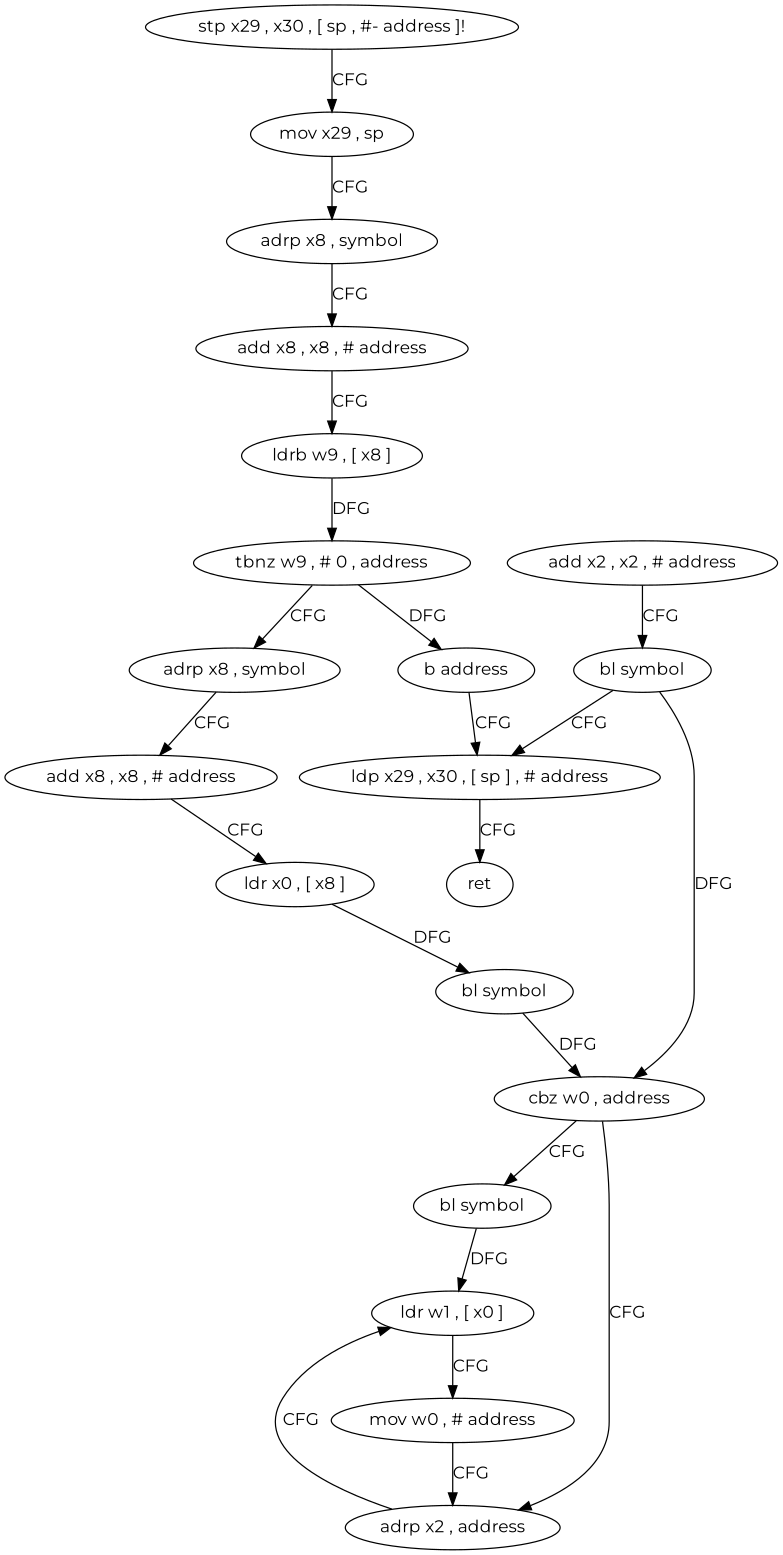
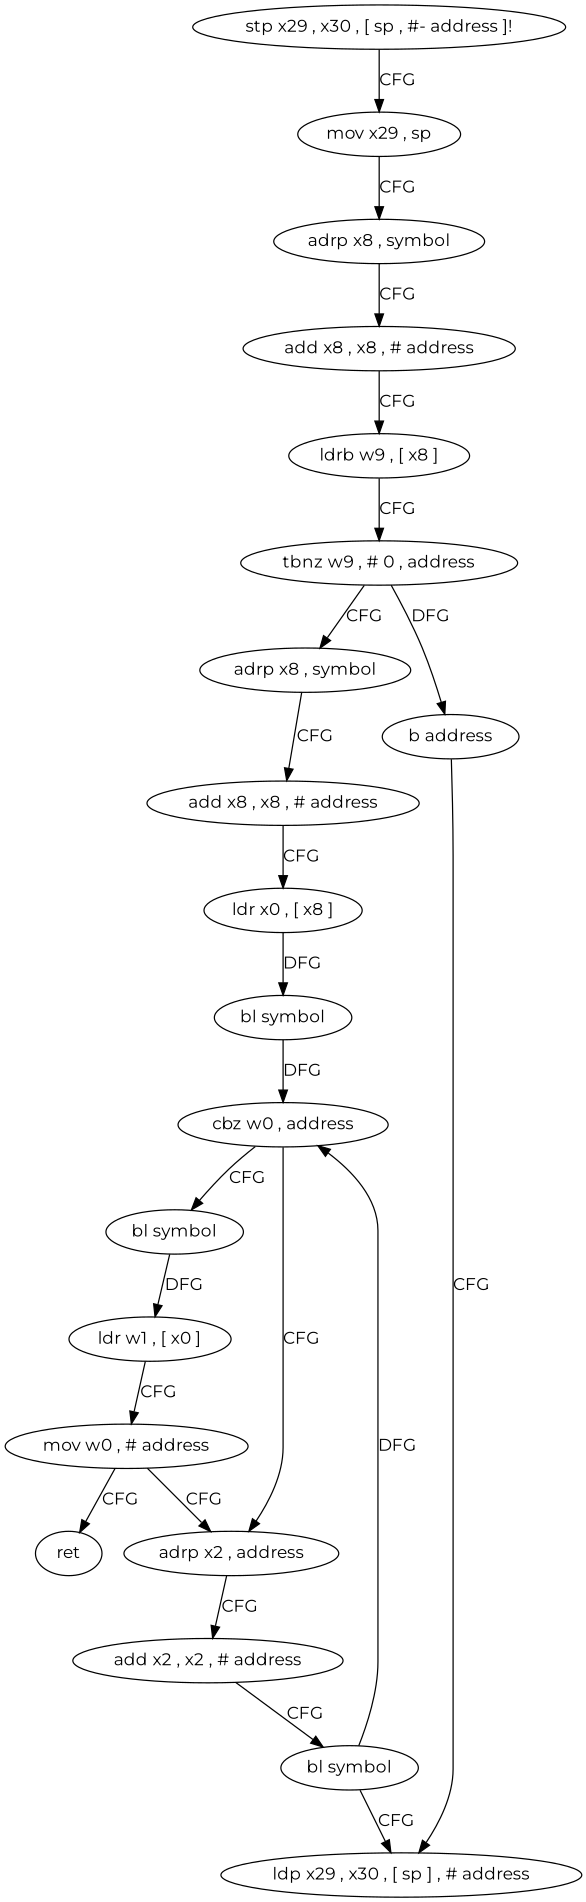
edge "ldrb w9 , [ x8 ]" -> "tbnz w9 , # 0 , address": label "DFG" -> "CFG"
edge "ldp x29 , x30 , [ sp ] , # address" -> "ret": now "mov w0 , # address" -> "ret"
edge "adrp x2 , address" -> "ldr w1 , [ x0 ]": now "adrp x2 , address" -> "add x2 , x2 , # address"
